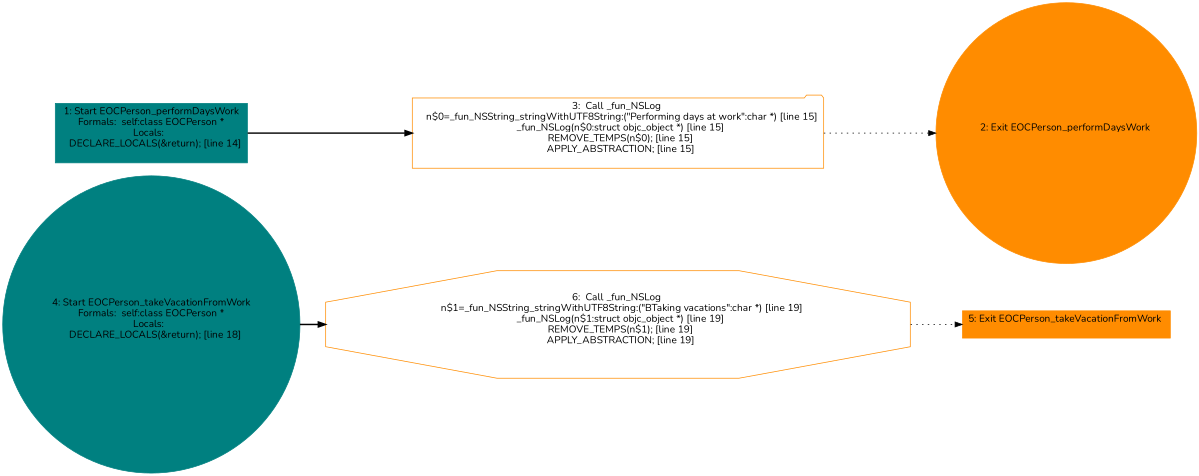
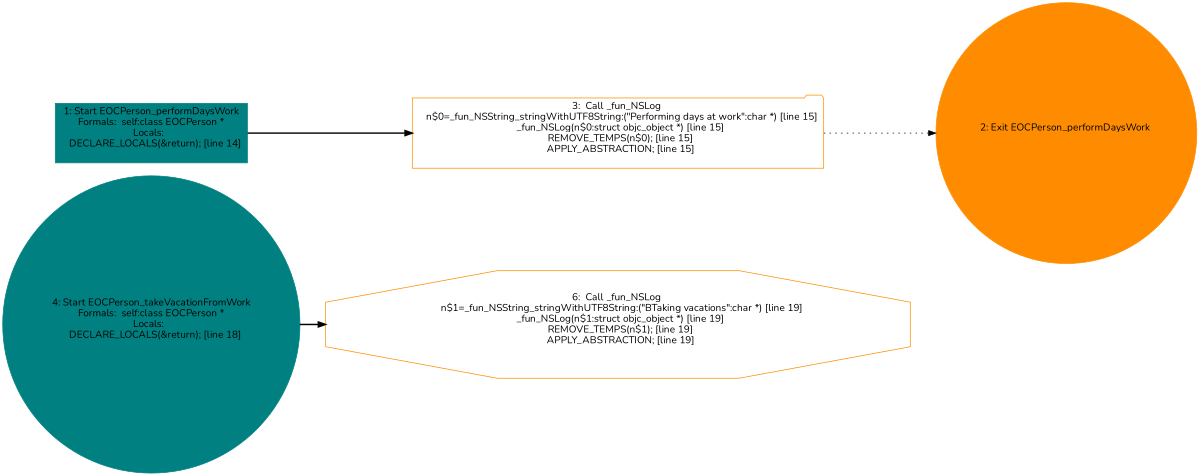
node "5: Exit EOCPerson_takeVacationFromWork": removed
